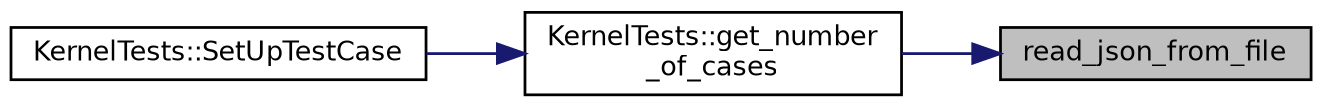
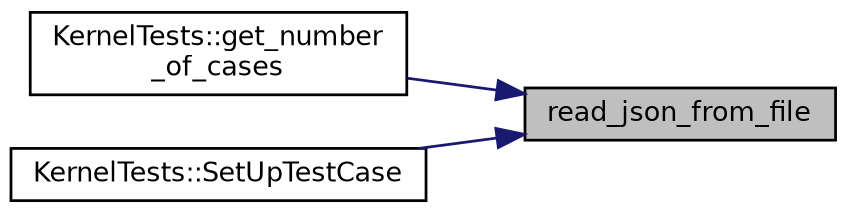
edge "KernelTests::SetUpTestCase" -> "KernelTests::get_number _of_cases": now "KernelTests::SetUpTestCase" -> "read_json_from_file"
